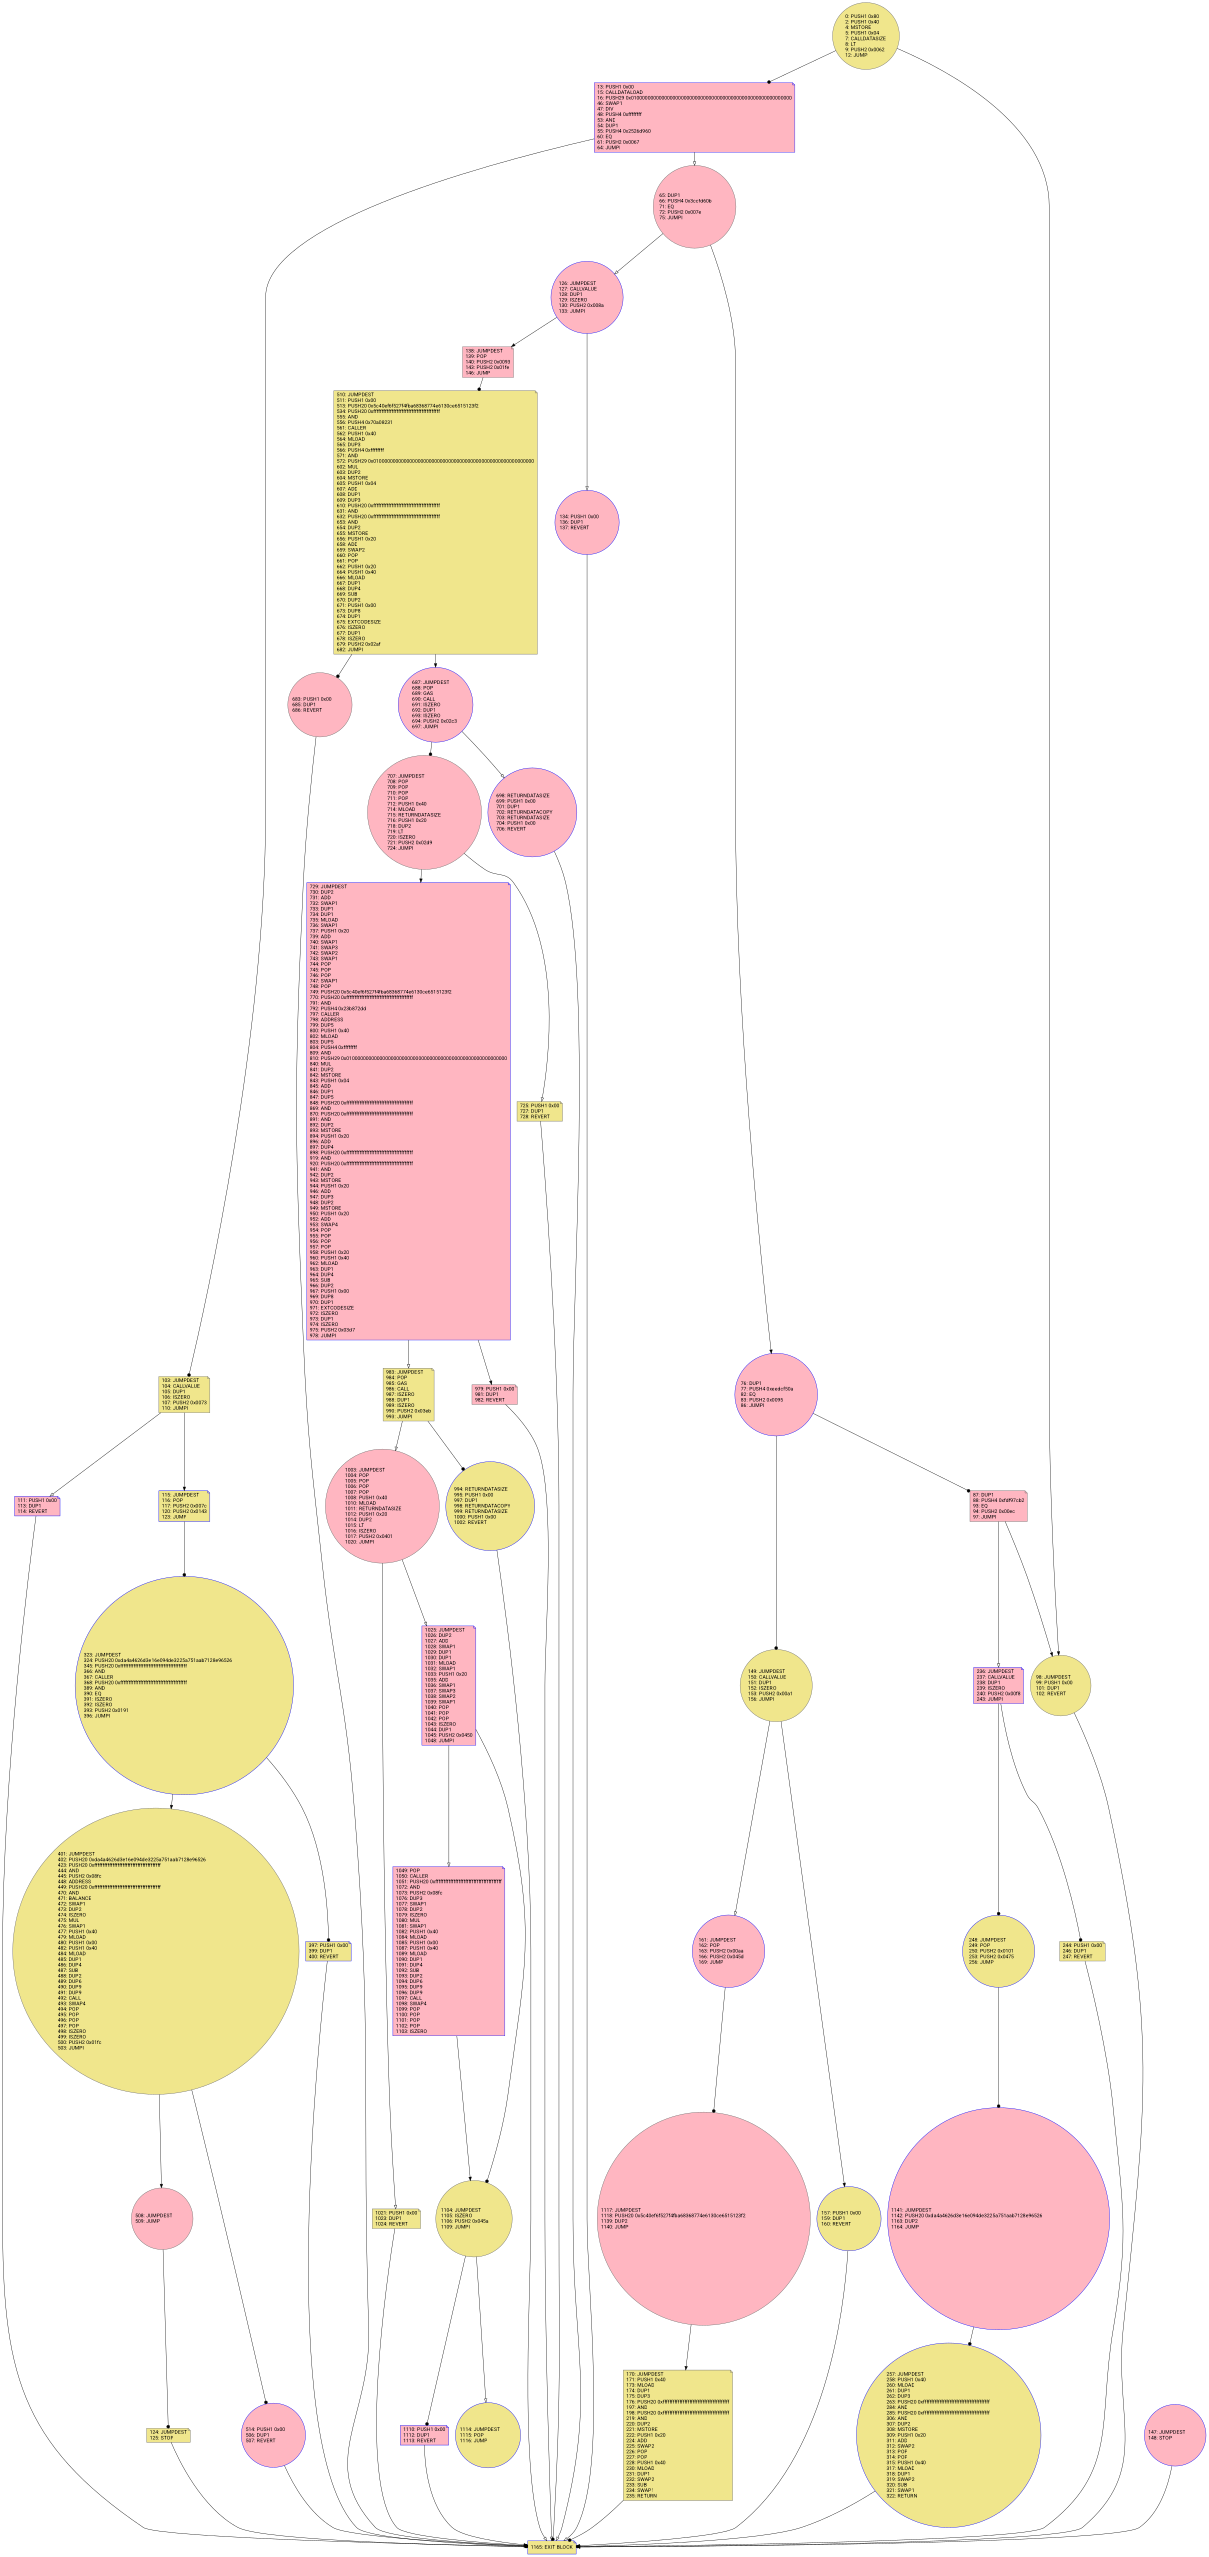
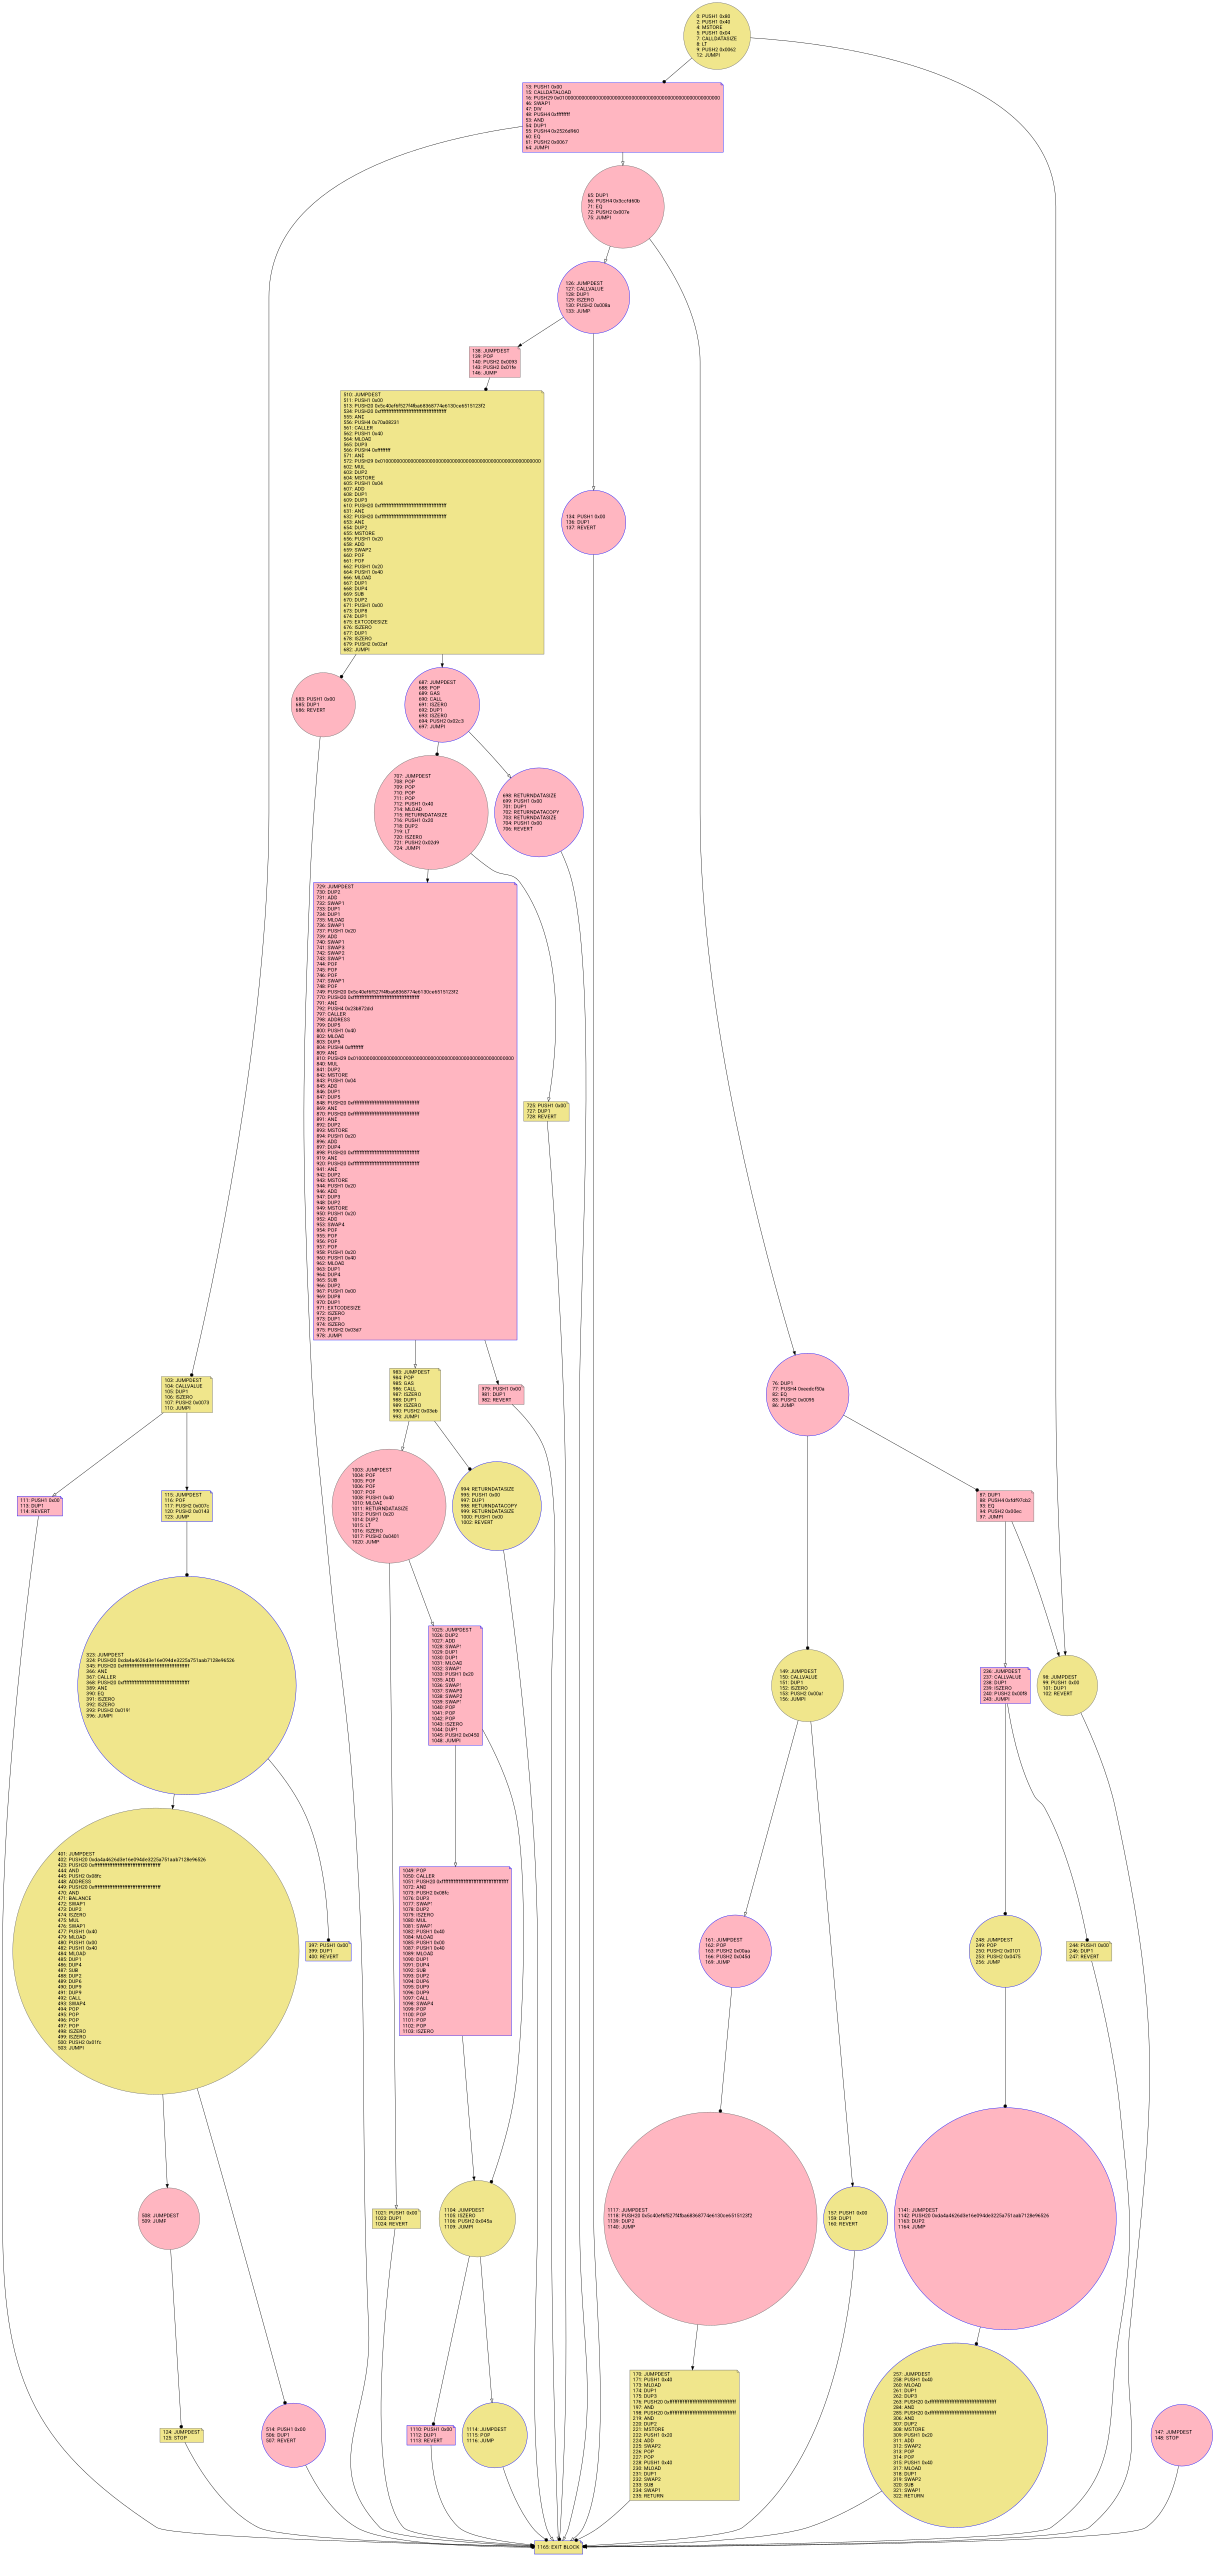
edge "397: PUSH1 0x00 399: DUP1 400: REVERT" -> "1165: EXIT BLOCK": now "1114: JUMPDEST 1115: POP 1116: JUMP" -> "1165: EXIT BLOCK"
